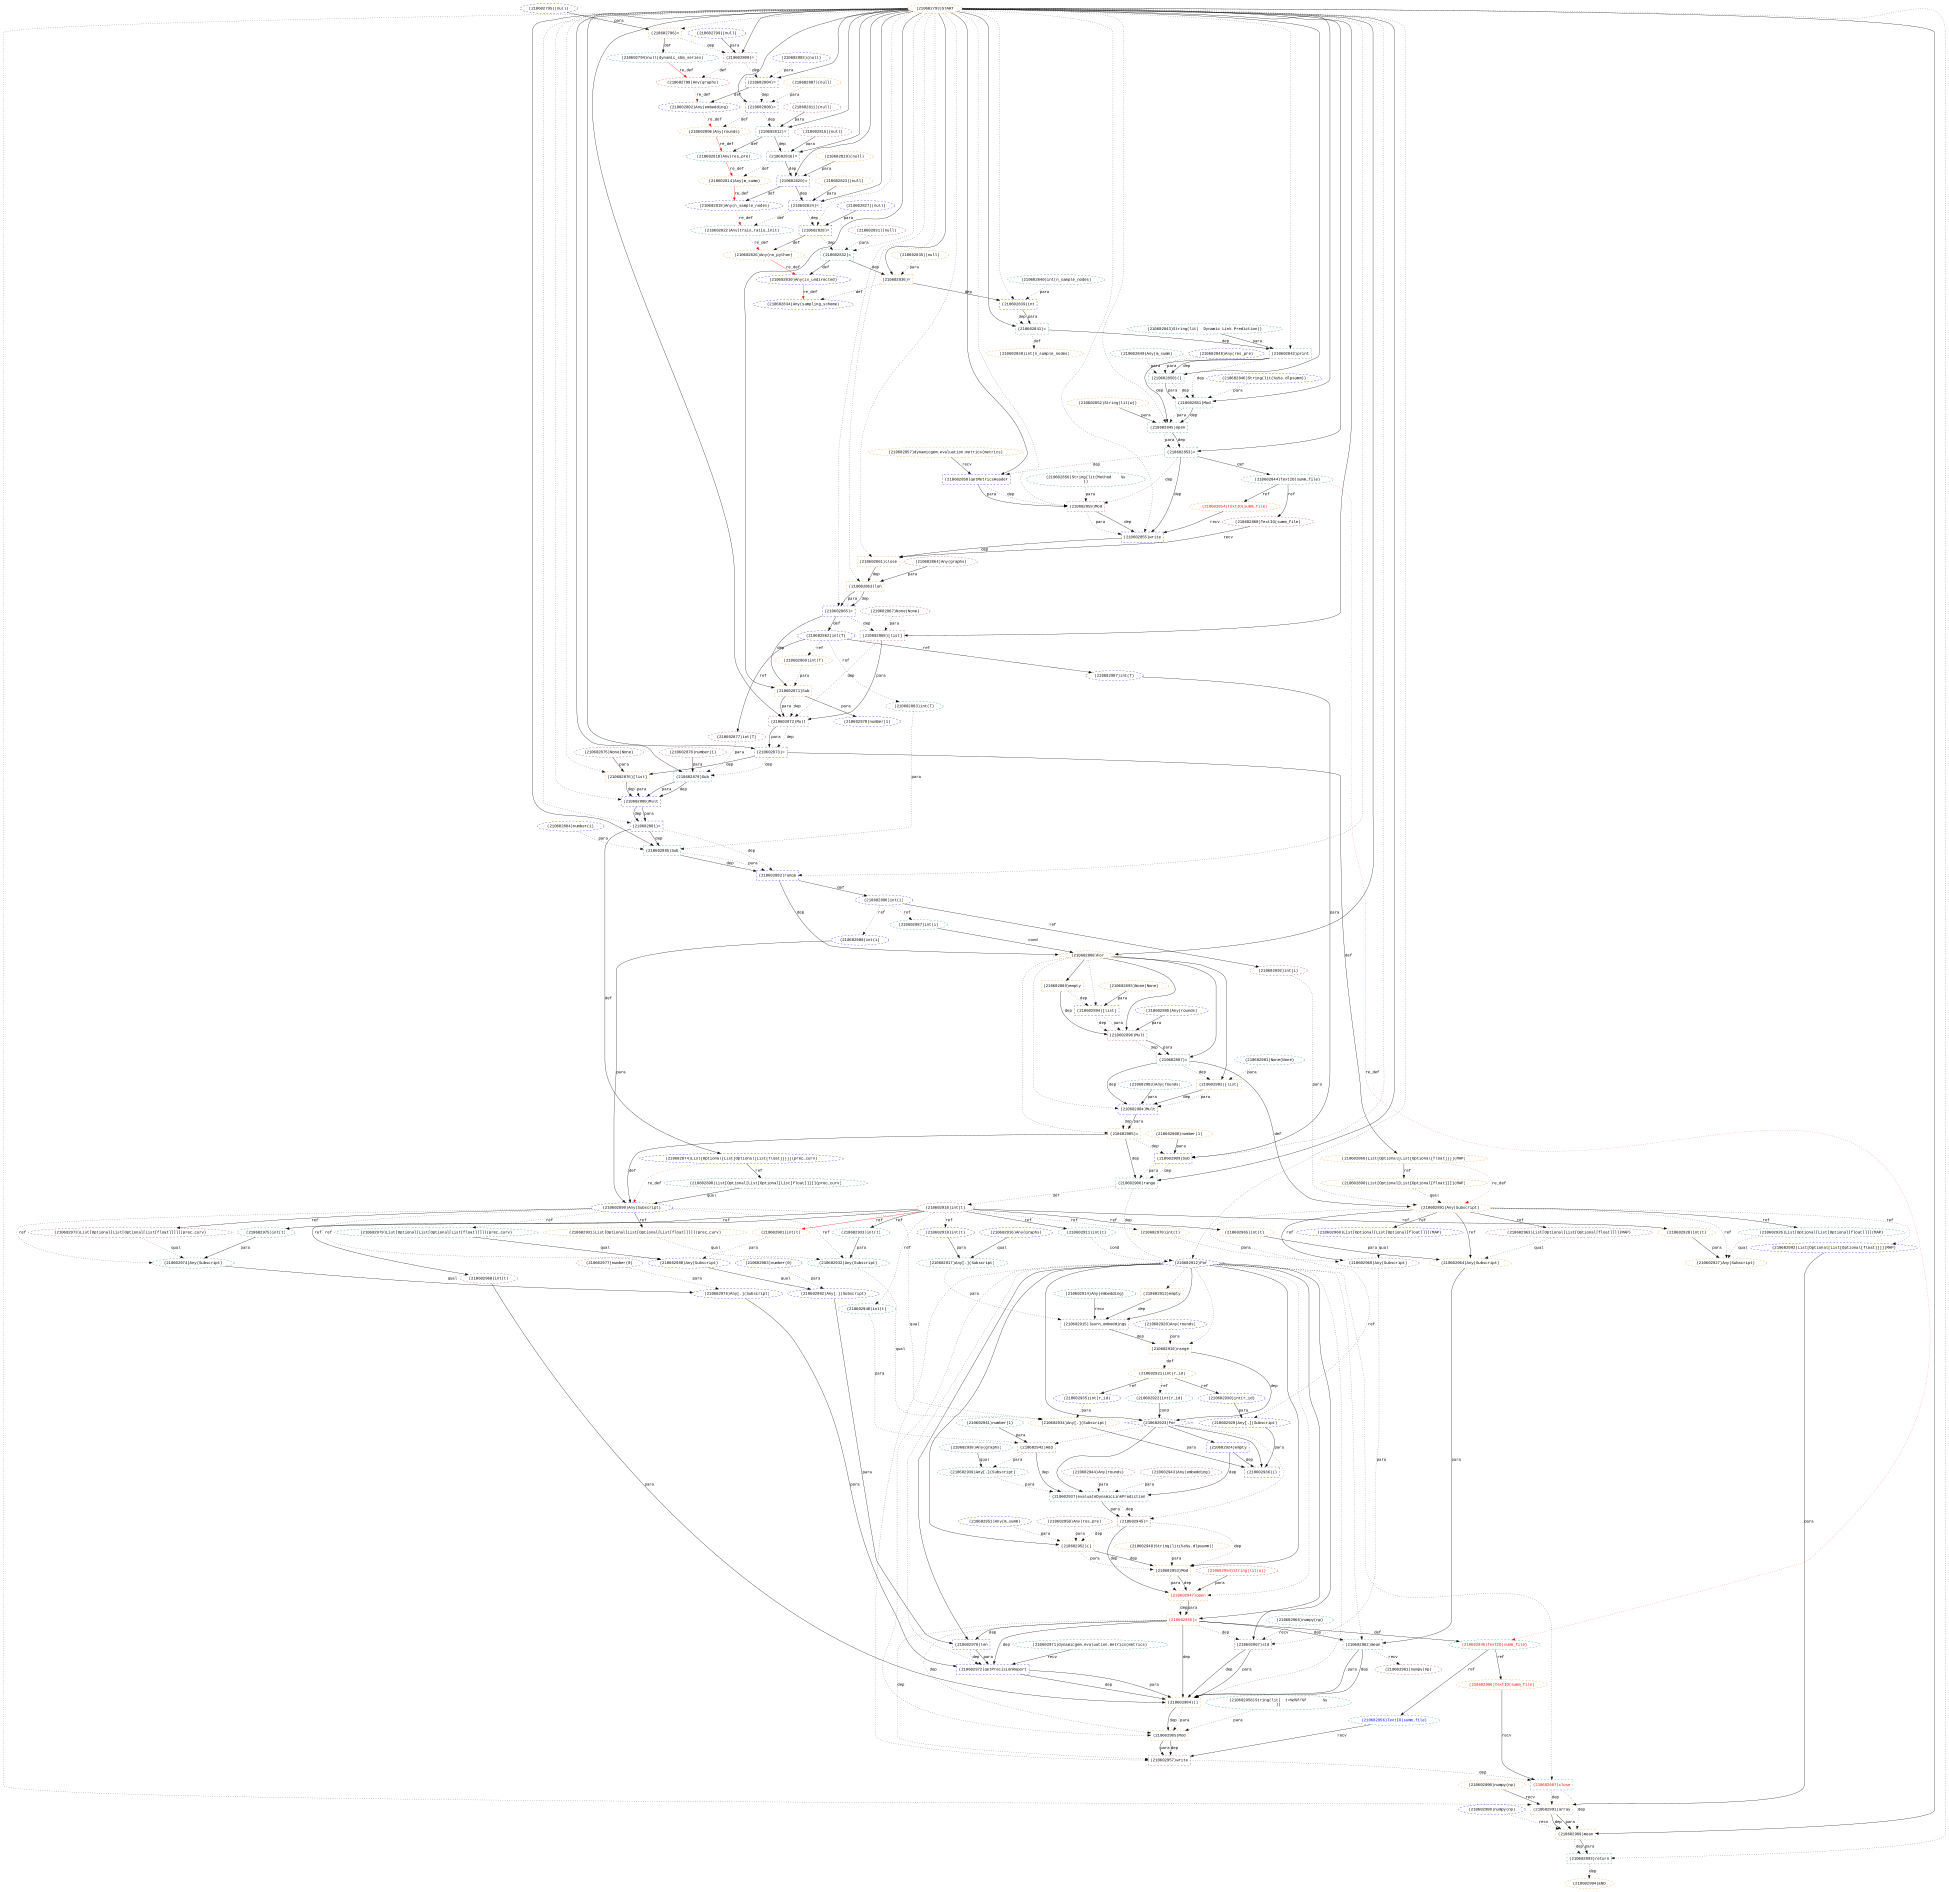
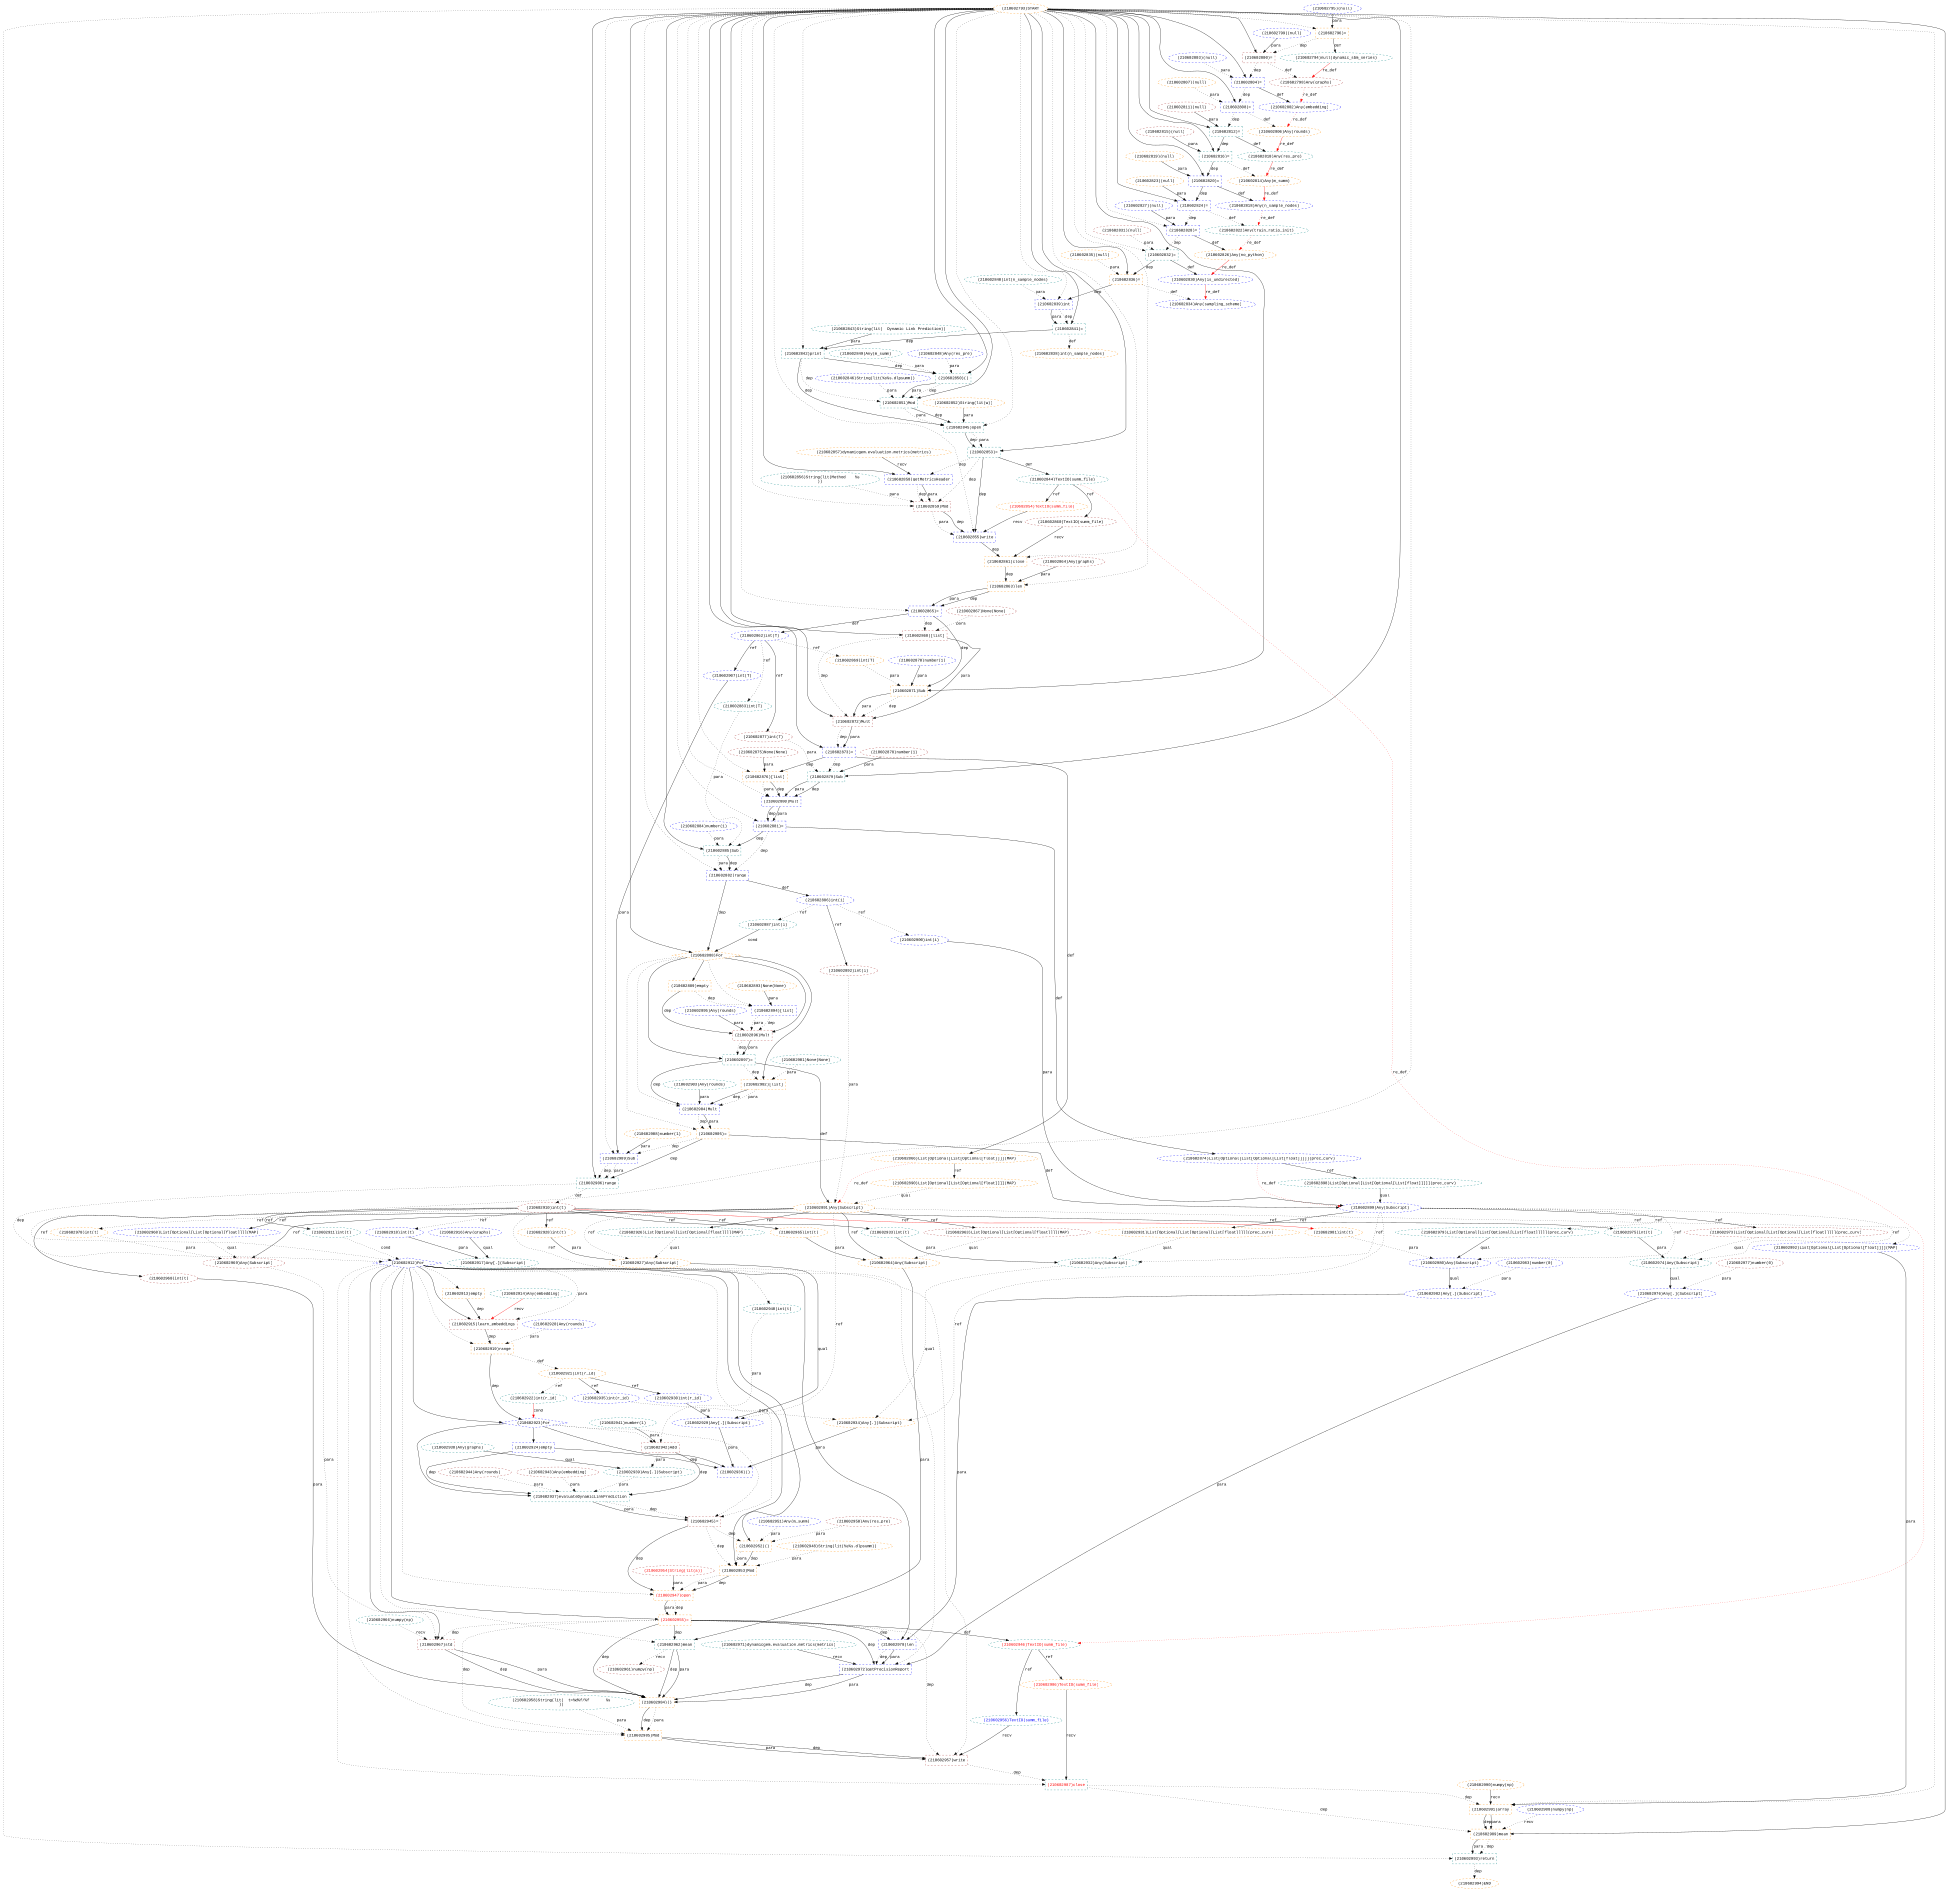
edge "(210602871)Sub" -> "(210602870)number(1)": reversed
edge "(210602914)Any(embedding)" -> "(210602915)learn_embeddings": color black -> red
edge "(210602927)Any(Subscript)" -> "(210602929)Any[.](Subscript)": added, label "qual"
edge "(210602899)Any(Subscript)" -> "(210602934)Any[.](Subscript)": label "qual" -> "ref"
edge "(210602922)int(r_id)" -> "(210602923)For": color black -> red
edge "(210602912)For" -> "(210602984)()": now "(210602912)For" -> "(210602945)="
